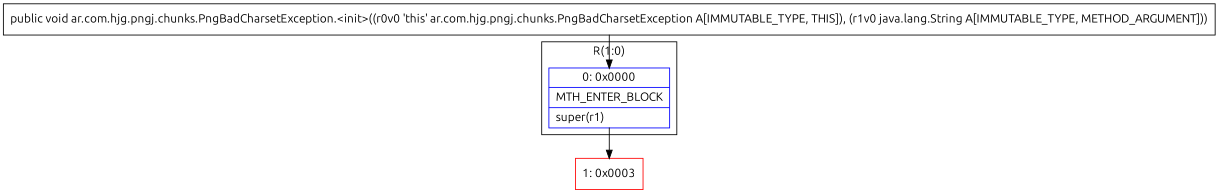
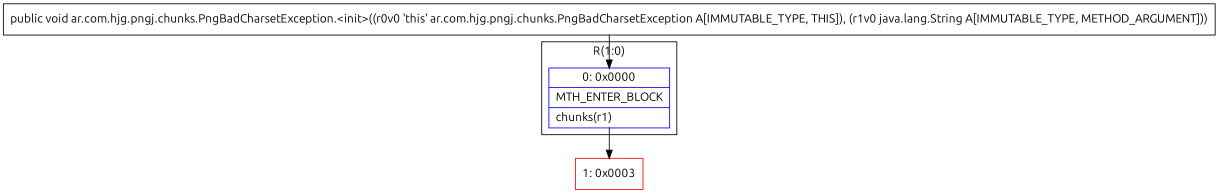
node "0: 0x0000": text "super(r1)" -> "chunks(r1)"
